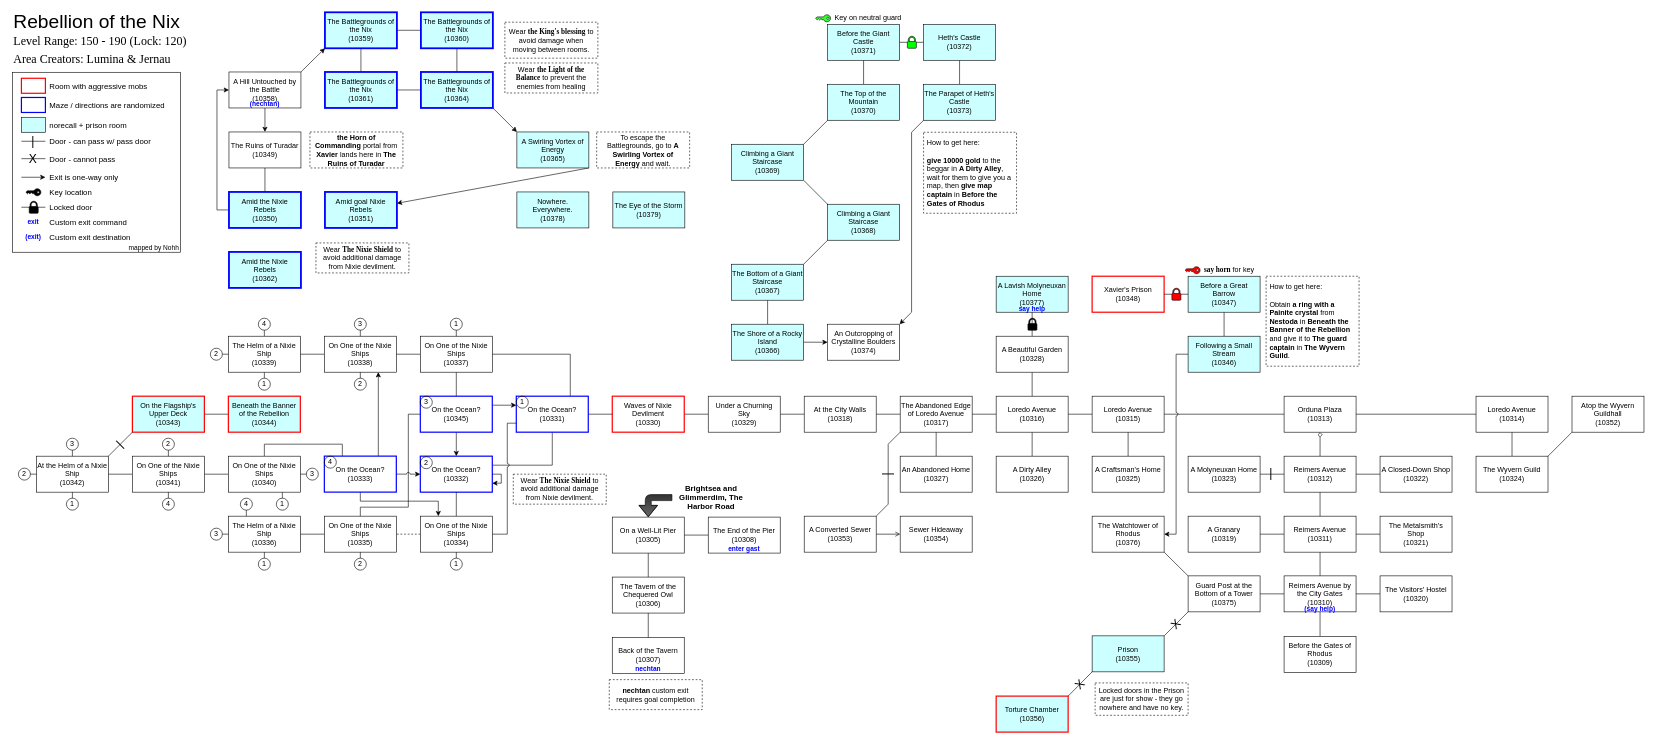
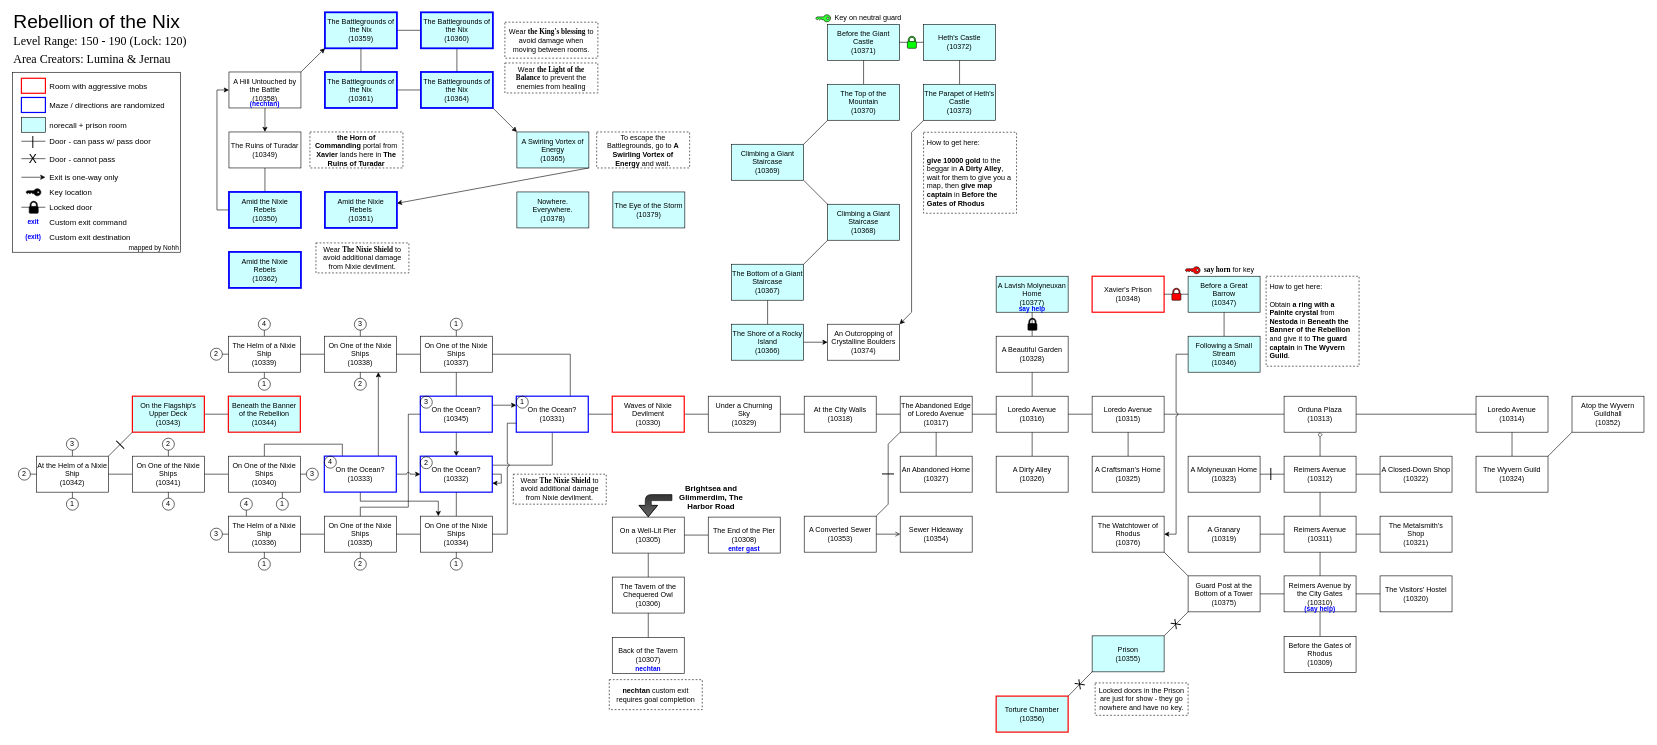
node "Amid goal Nixie Rebels (10351)": label "Amid goal Nixie Rebels (10351)" -> "Amid the Nixie Rebels (10351)"
edge "On One of the Nixie Ships (10335)" -- "On One of the Nixie Ships (10334)": style dashed -> solid
